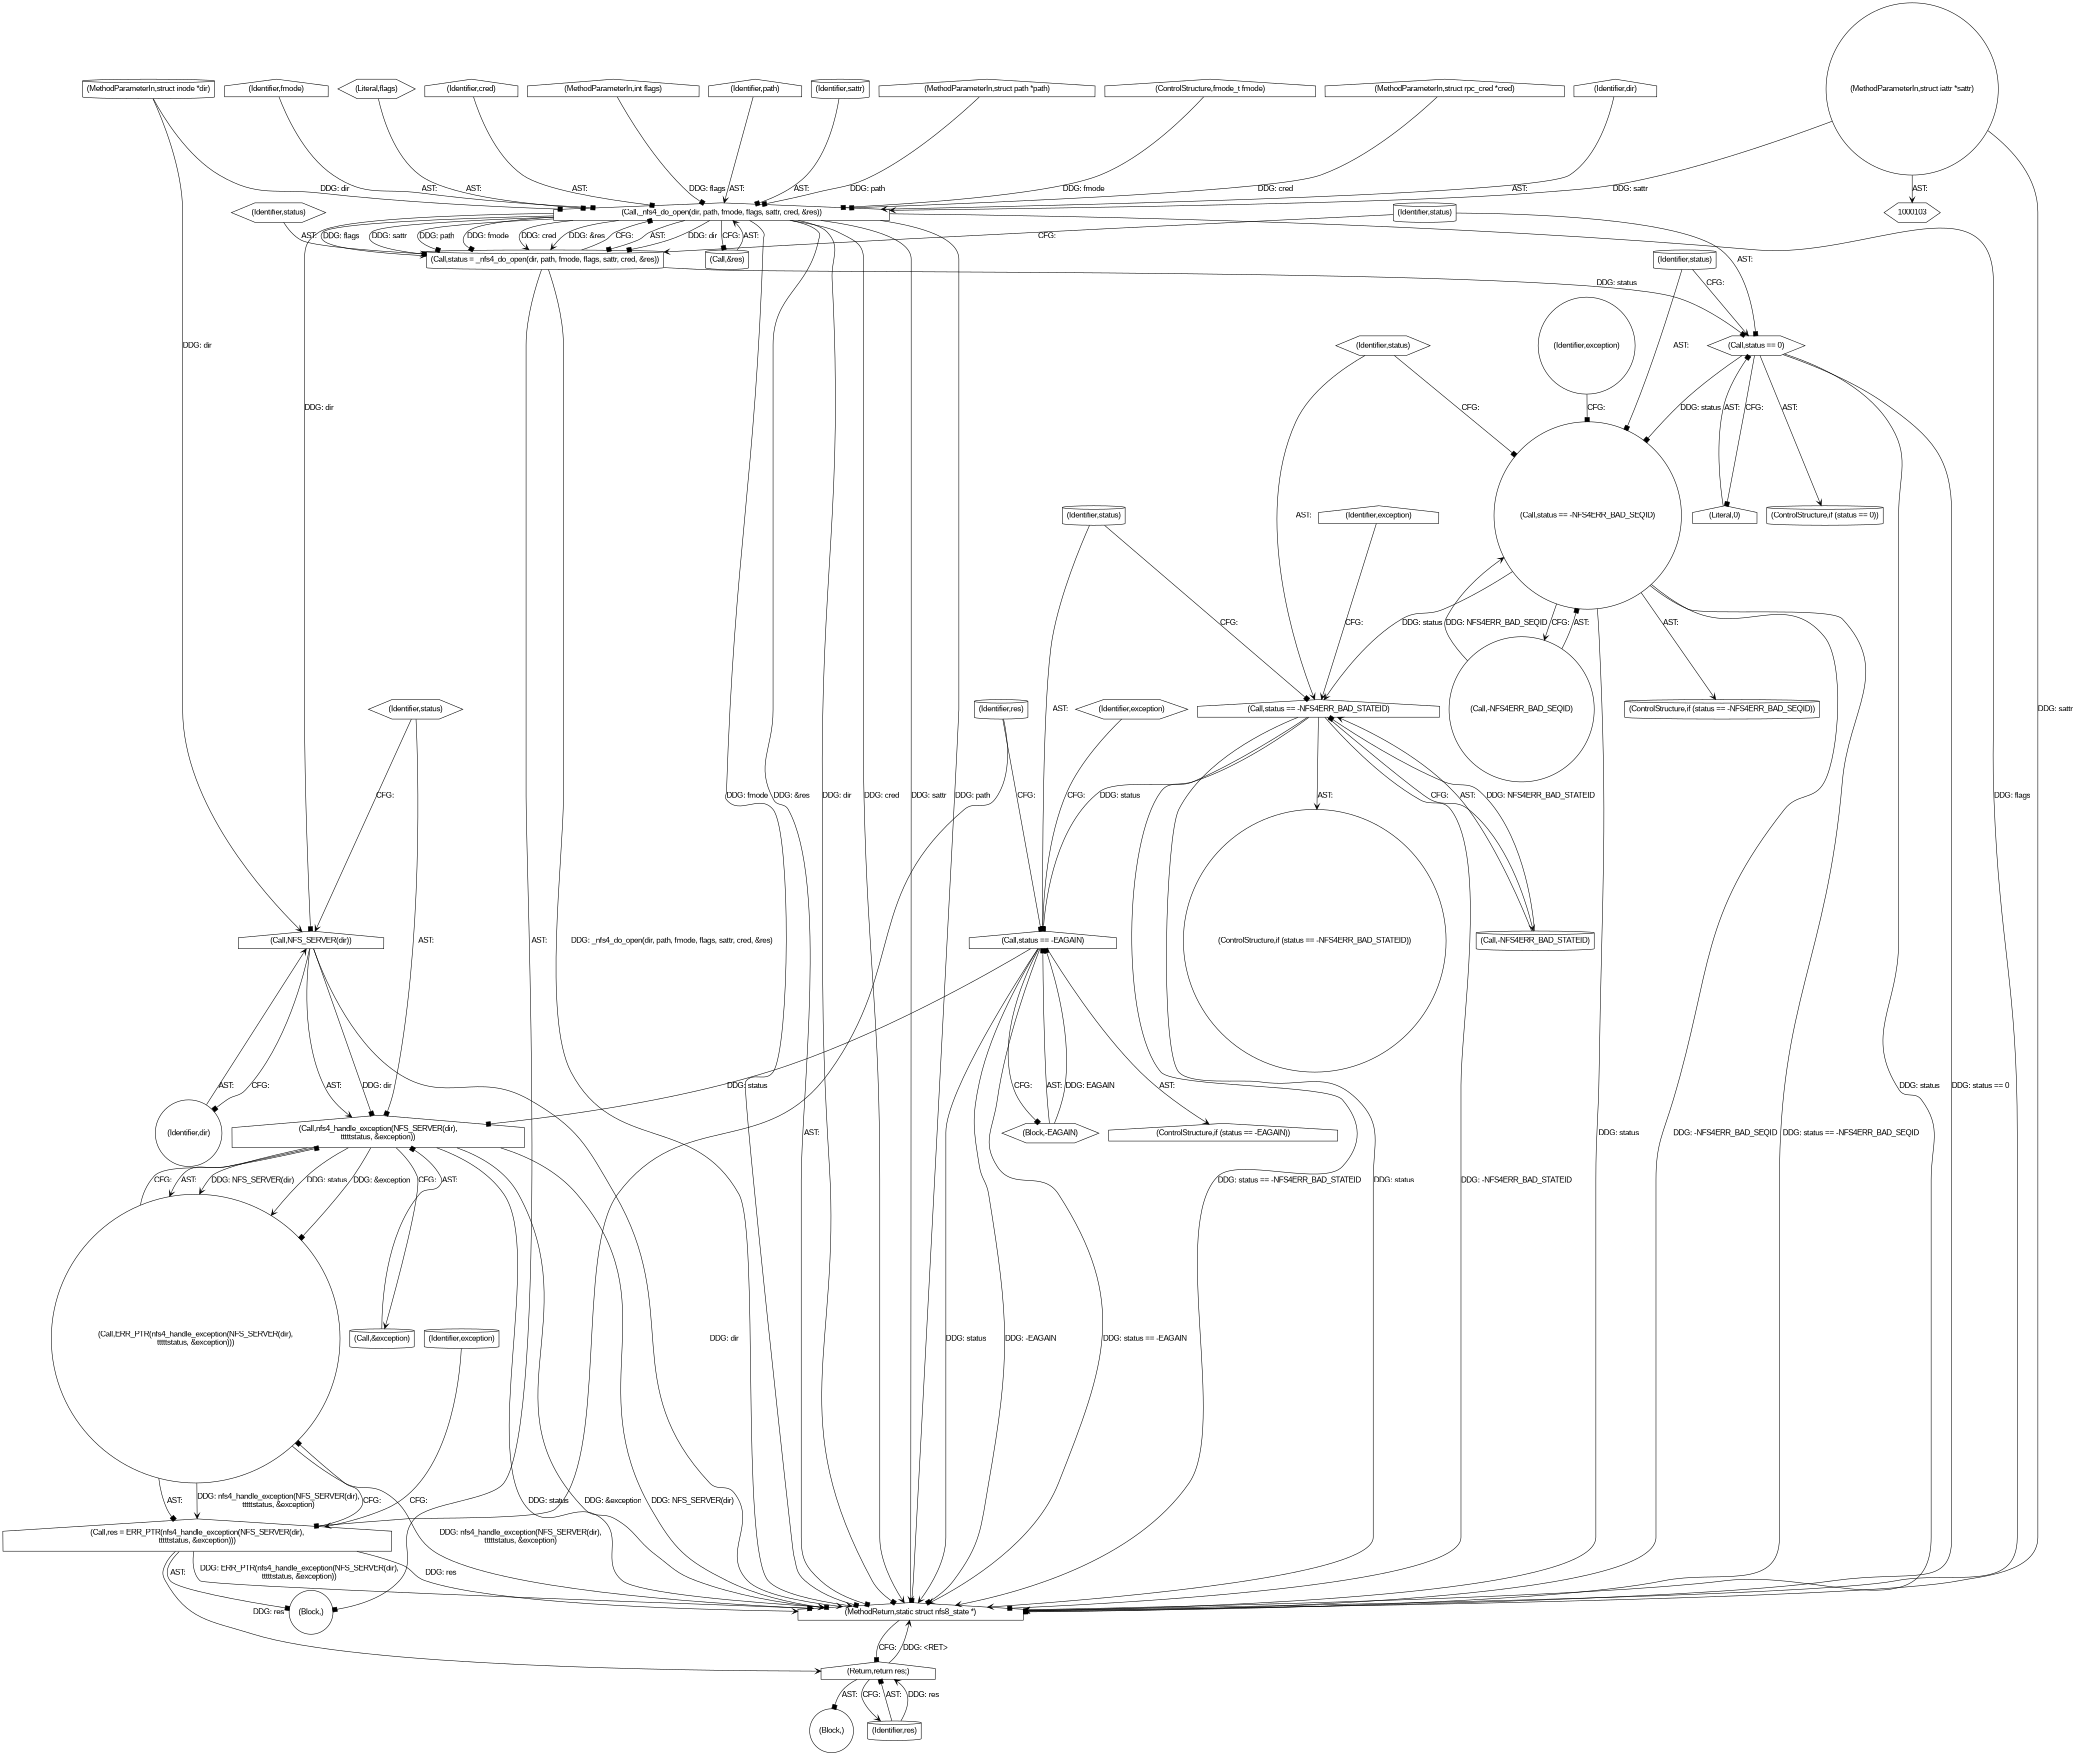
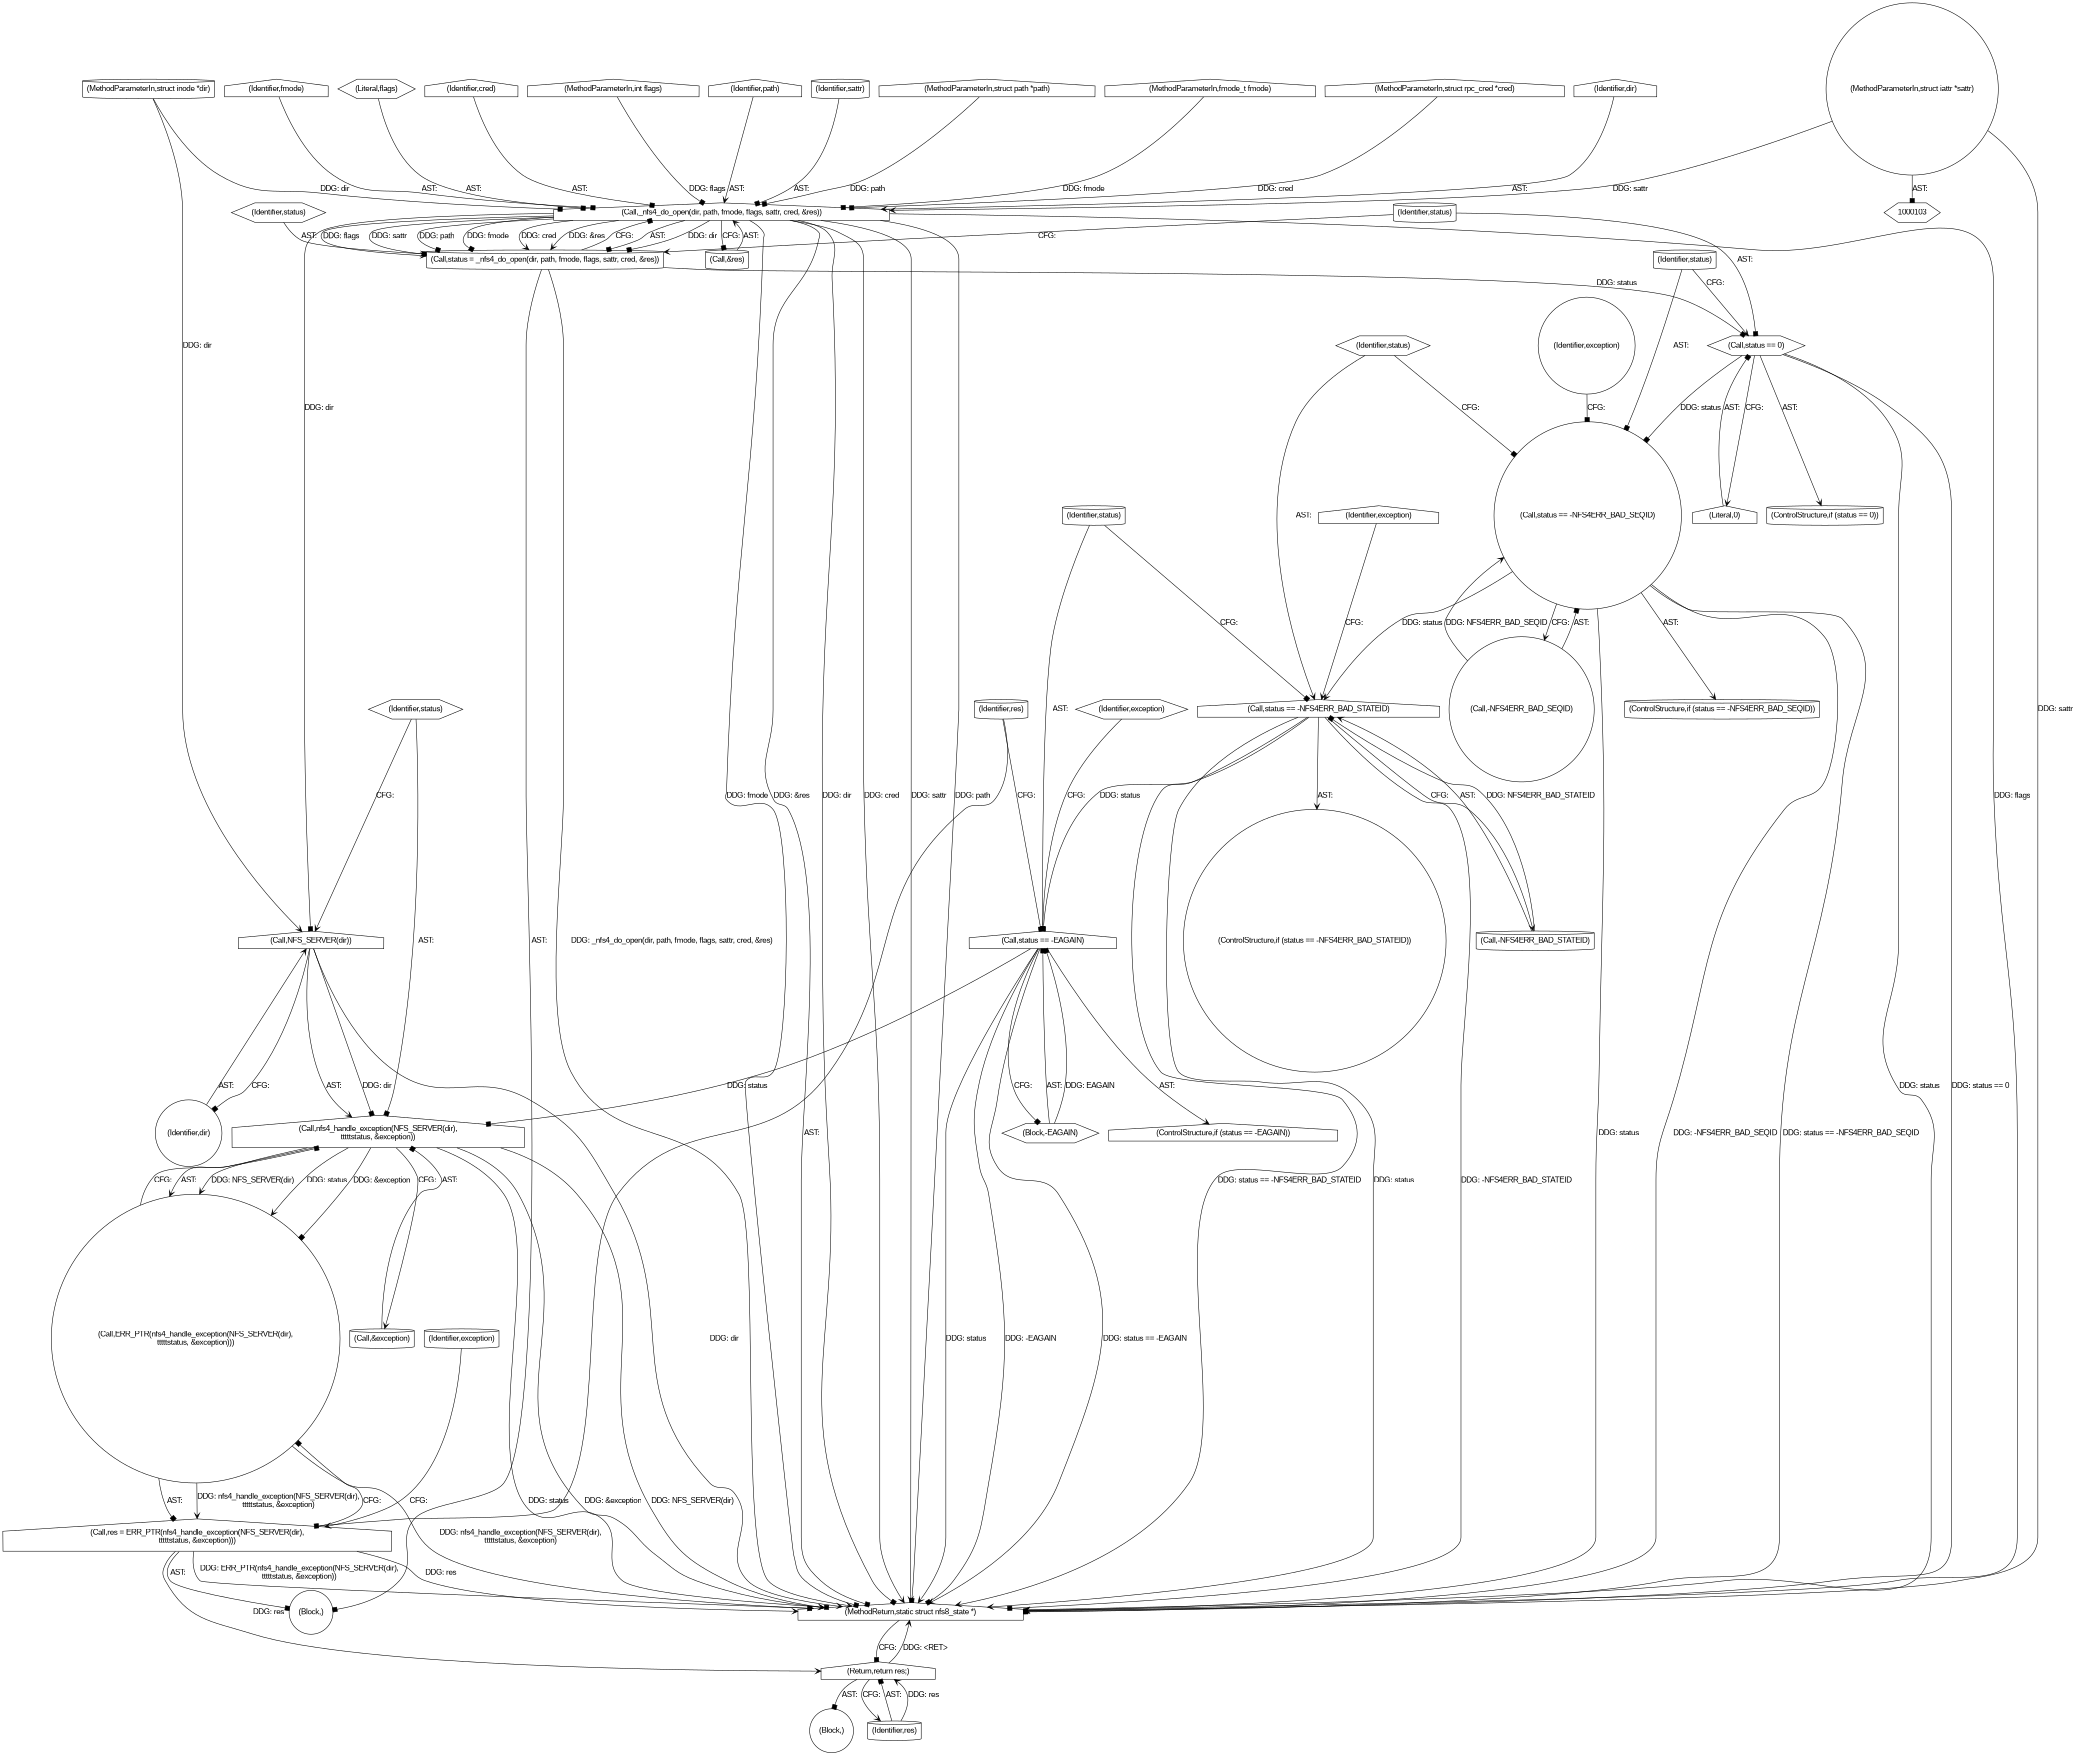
node "(ControlStructure,fmode_t fmode)": label "(ControlStructure,fmode_t fmode)" -> "(MethodParameterIn,fmode_t fmode)"
edge "(MethodParameterIn,struct iattr *sattr)" -> "1000103": arrowhead vee -> box
edge "(Call,status == 0)" -> "(Literal,0)": arrowhead box -> vee
